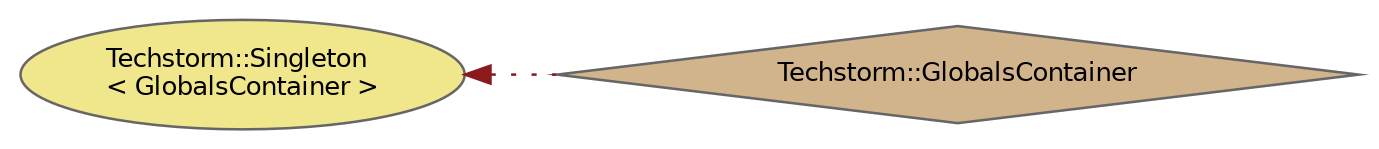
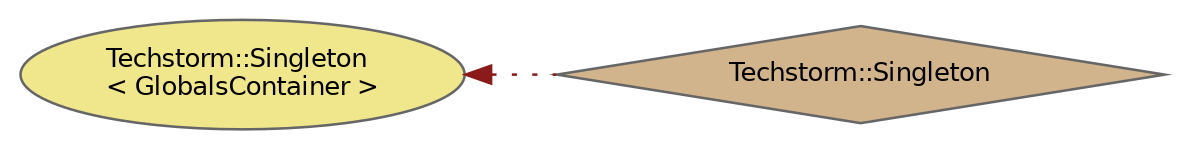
node "Techstorm::GlobalsContainer": label "Techstorm::GlobalsContainer" -> "Techstorm::Singleton"
